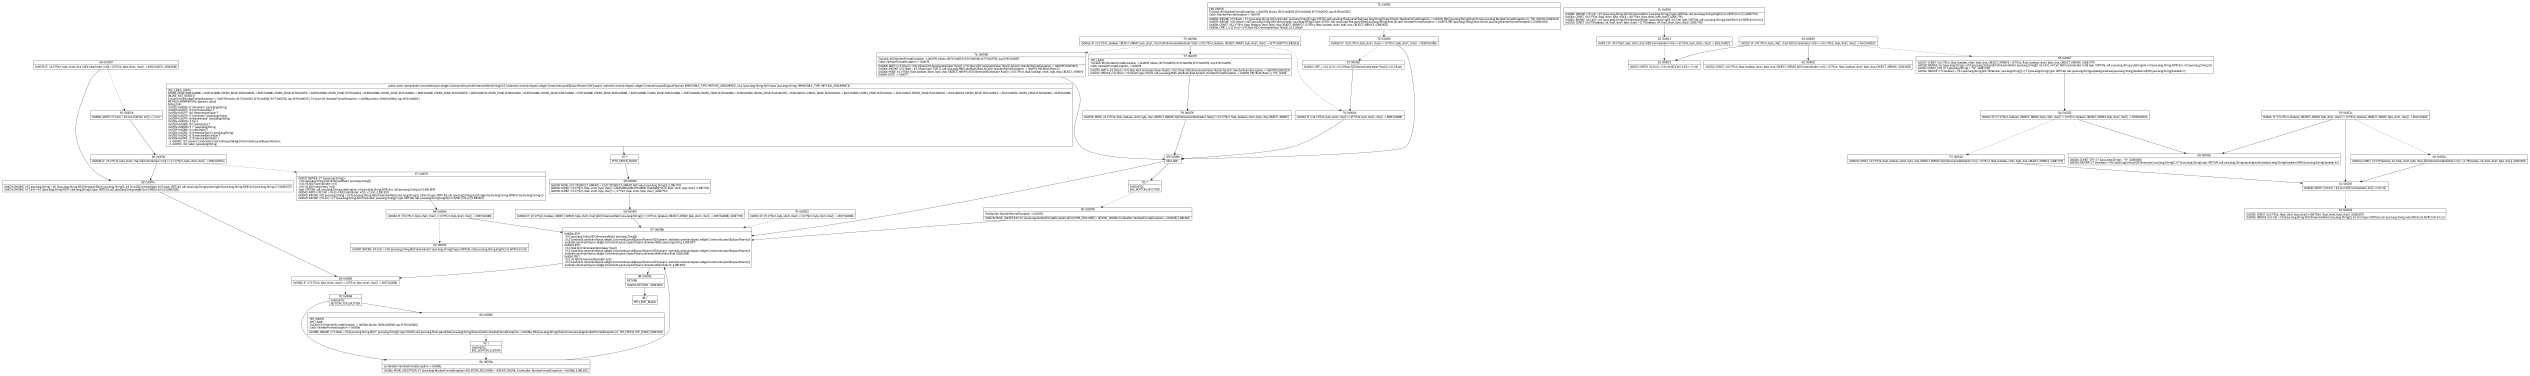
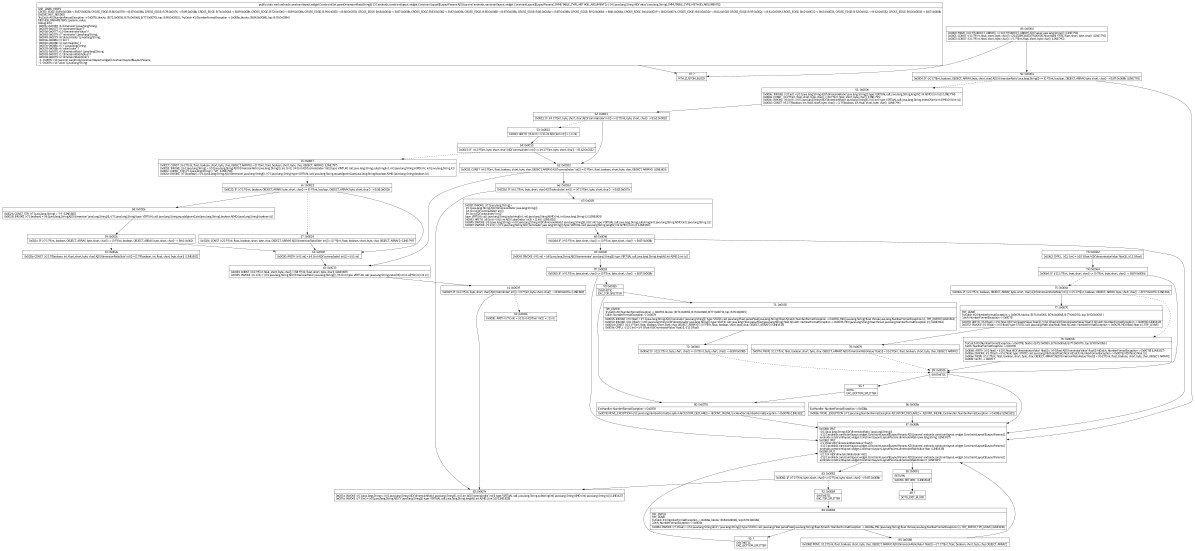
edge "54: 0x0015" -> "53: 0x0013": reversed
edge "72: 0x0060" -> "73: 0x0062": removed
edge "75: 0x0066" -> "74: 0x0064": reversed
edge "50: 0x0004" -> "51: 0x0006": added
edge "55: 0x0017" -> "56: 0x0022": style solid -> dashed
edge "65: 0x003b" -> "66: 0x003d": now "62: 0x0032" -> "66: 0x003d"
edge "78: 0x0076" -> "89: 0x008b": style solid -> dashed
edge "59: 0x002c" -> "58: 0x0026": reversed
edge "52: 0x0011" -> "62: 0x0032": added
edge "72: 0x0060" -> "89: 0x008b": style solid -> dashed
node "47: ?": text "MTH_ENTER_BLOCK" -> "MTH_CUSTOM_BLOCK"
node "89: 0x008b": text "DECLARE" -> "SYNTHETIC"
edge "66: 0x003d" -> "67: 0x003f": style dashed -> solid
edge "47: ?" -> "49: 0x0000": reversed
edge "60: 0x002e" -> "61: 0x002f": now "56: 0x0022" -> "61: 0x002f"
node "91: ?": text "SYNTHETIC" -> "ARITH"
edge "61: 0x002f" -> "63: 0x0033": style dashed -> solid
edge "91: ?" -> "80: 0x0078": style dashed -> solid
edge "62: 0x0032" -> "63: 0x0033": added
edge "70: 0x0053" -> "87: 0x008b": style dashed -> solid
edge "68: 0x004d" -> "69: 0x004f": style dashed -> solid
edge "82: 0x007a" -> "83: 0x0082": reversed
edge "69: 0x004f" -> "70: 0x0053": added
edge "63: 0x0033" -> "64: 0x0039": added
node "90: 0x0055": added
node "48: ?": text "MTH_EXIT_BLOCK" -> "GOTO_EXIT_BLOCK"
node "92: 0x0084": text "BOTTOM_TOP_SPLITTER" -> "EXC_TOP_SPLITTER"
edge "92: 0x0084" -> "86: 0x008a": removed
node "93: ?": text "EXC_BOTTOM_CUSTOM" -> "EXC_BOTTOM_SPLITTER"
edge "93: ?" -> "86: 0x008a": now "93: ?" -> "87: 0x008b"
node "85: 0x0088": added
